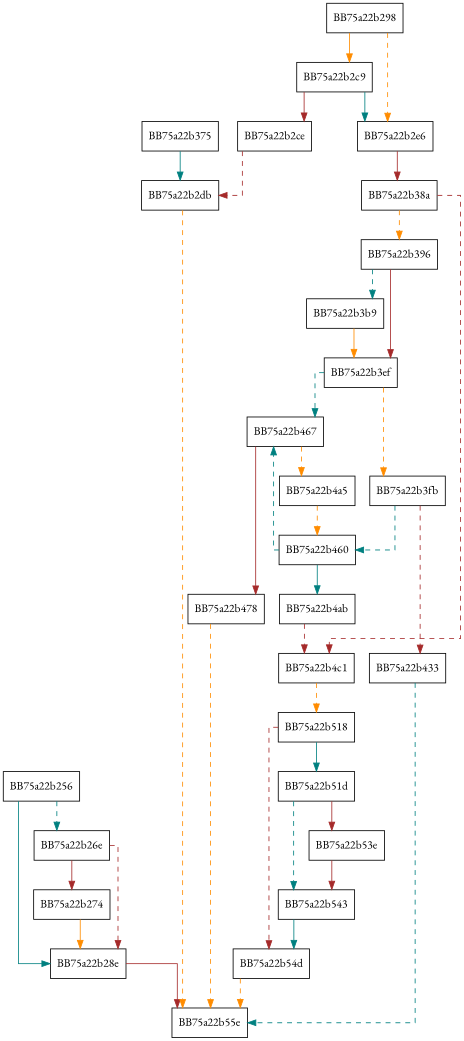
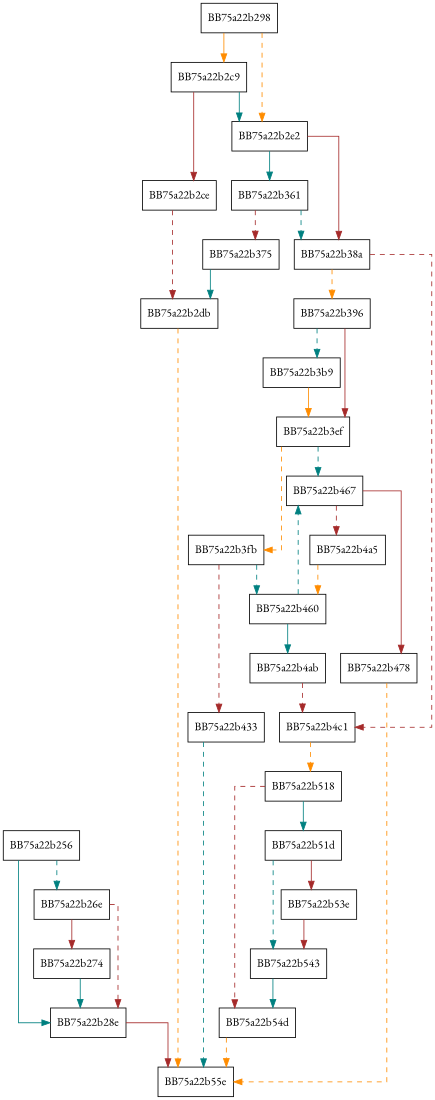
node "BB75a22b2e6": label "BB75a22b2e6" -> "BB75a22b2e2"
node "BB75a22b361": added
edge "BB75a22b467" -> "BB75a22b4a5": color darkorange -> brown
edge "BB75a22b274" -> "BB75a22b28e": color darkorange -> teal
